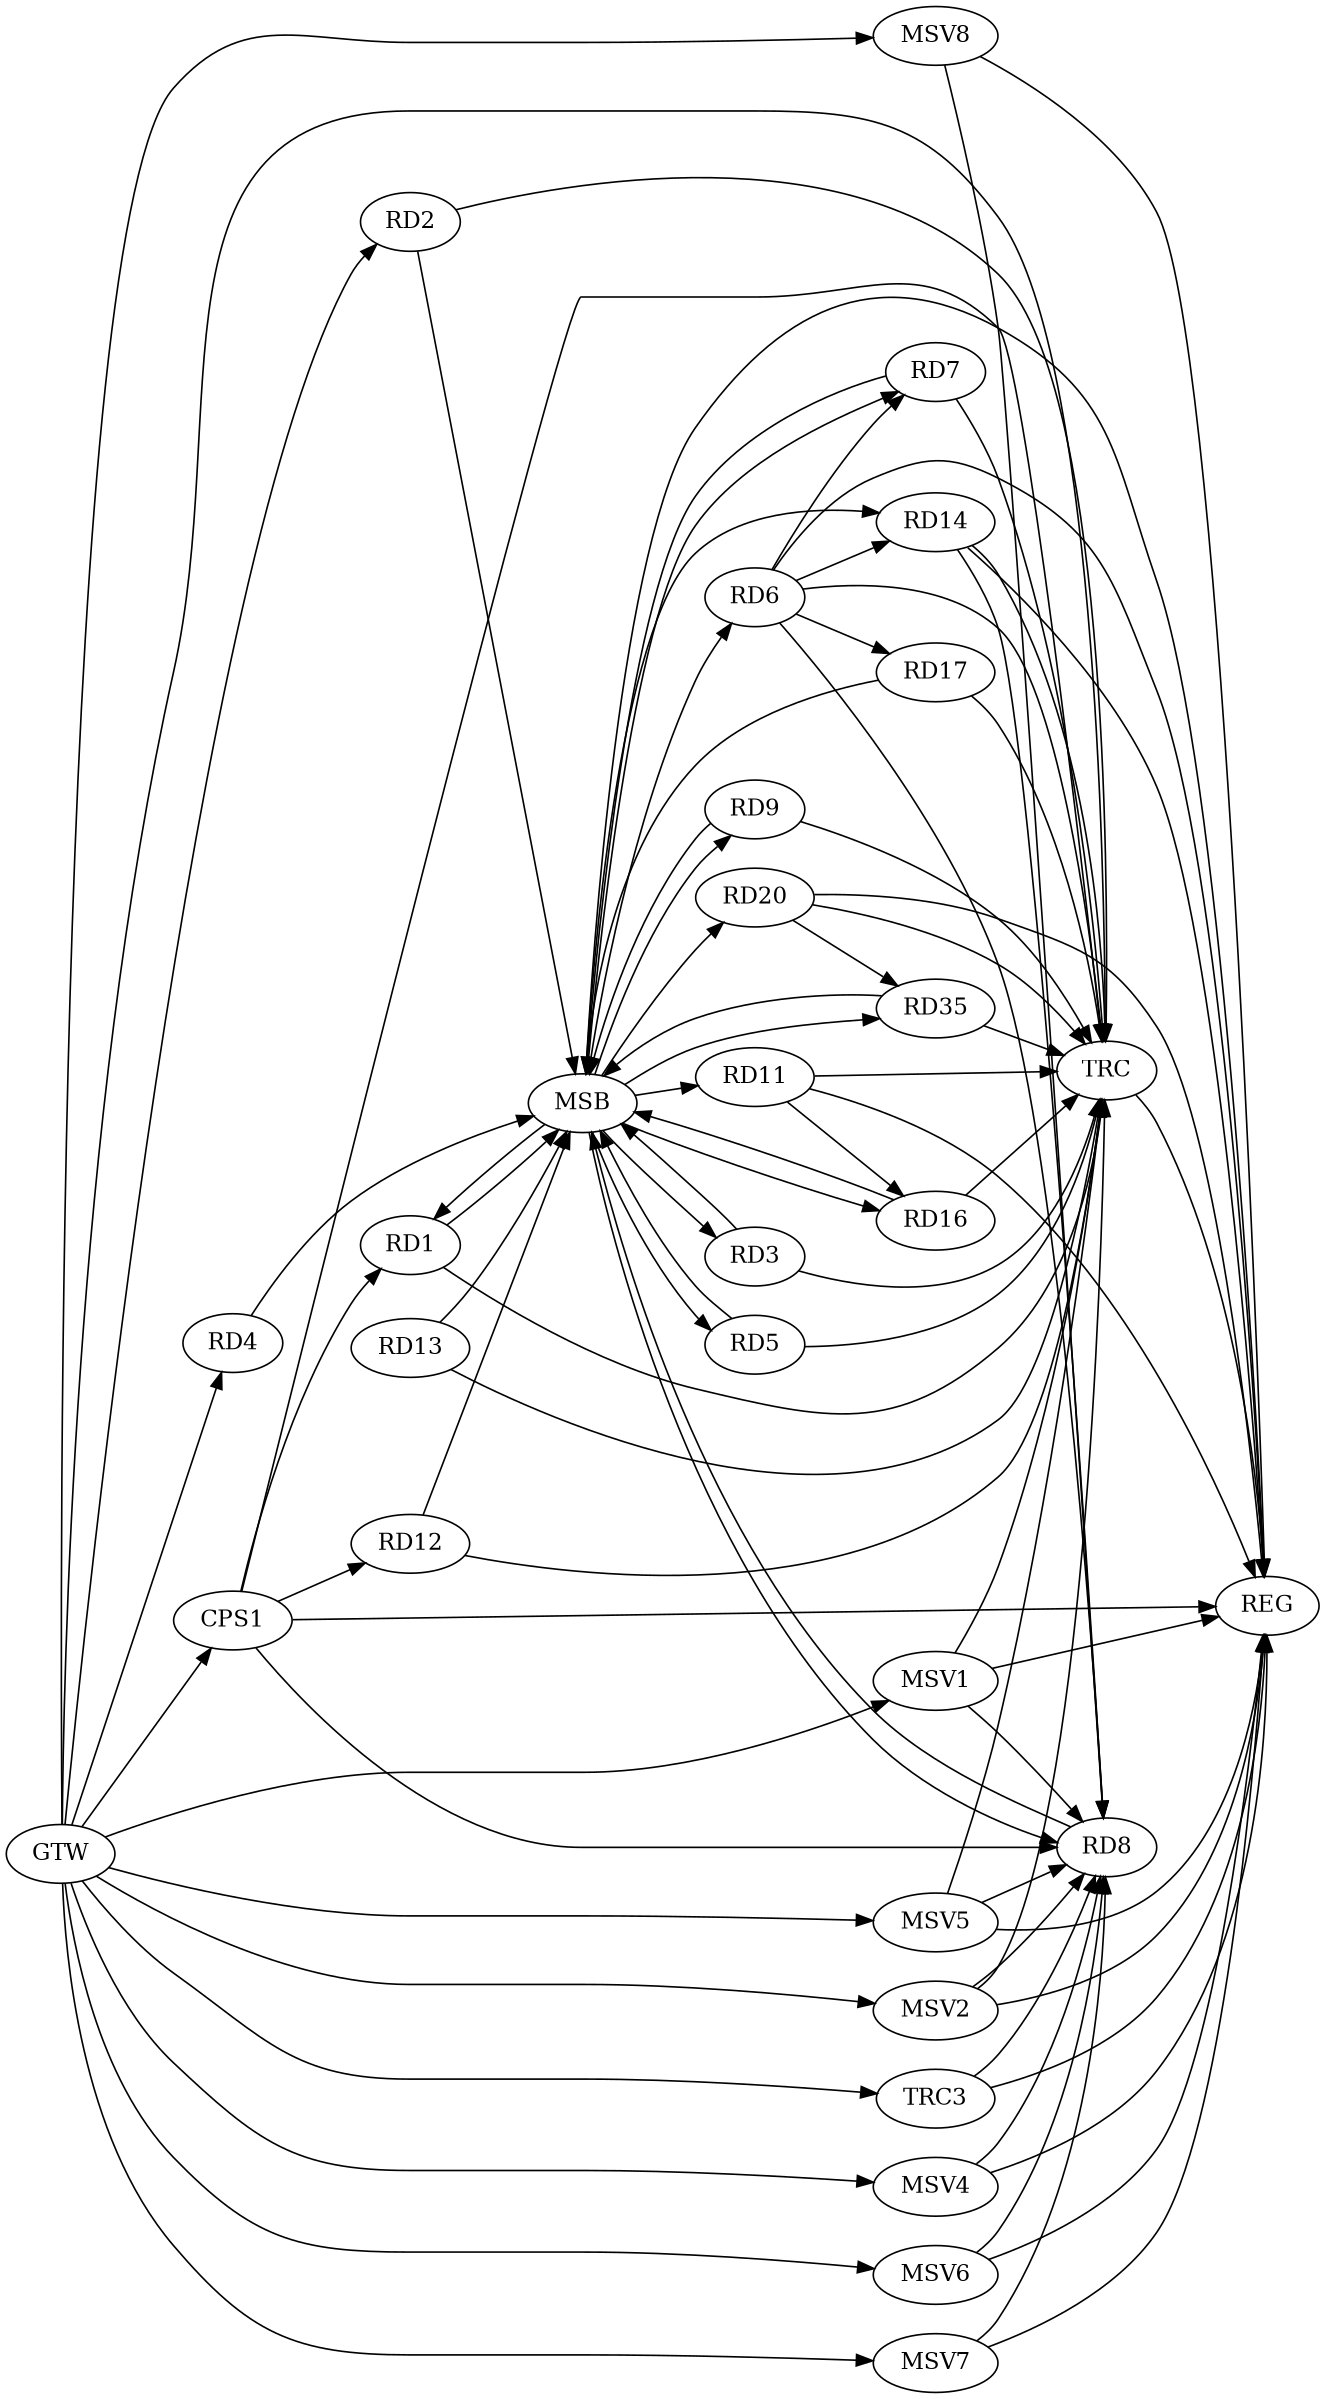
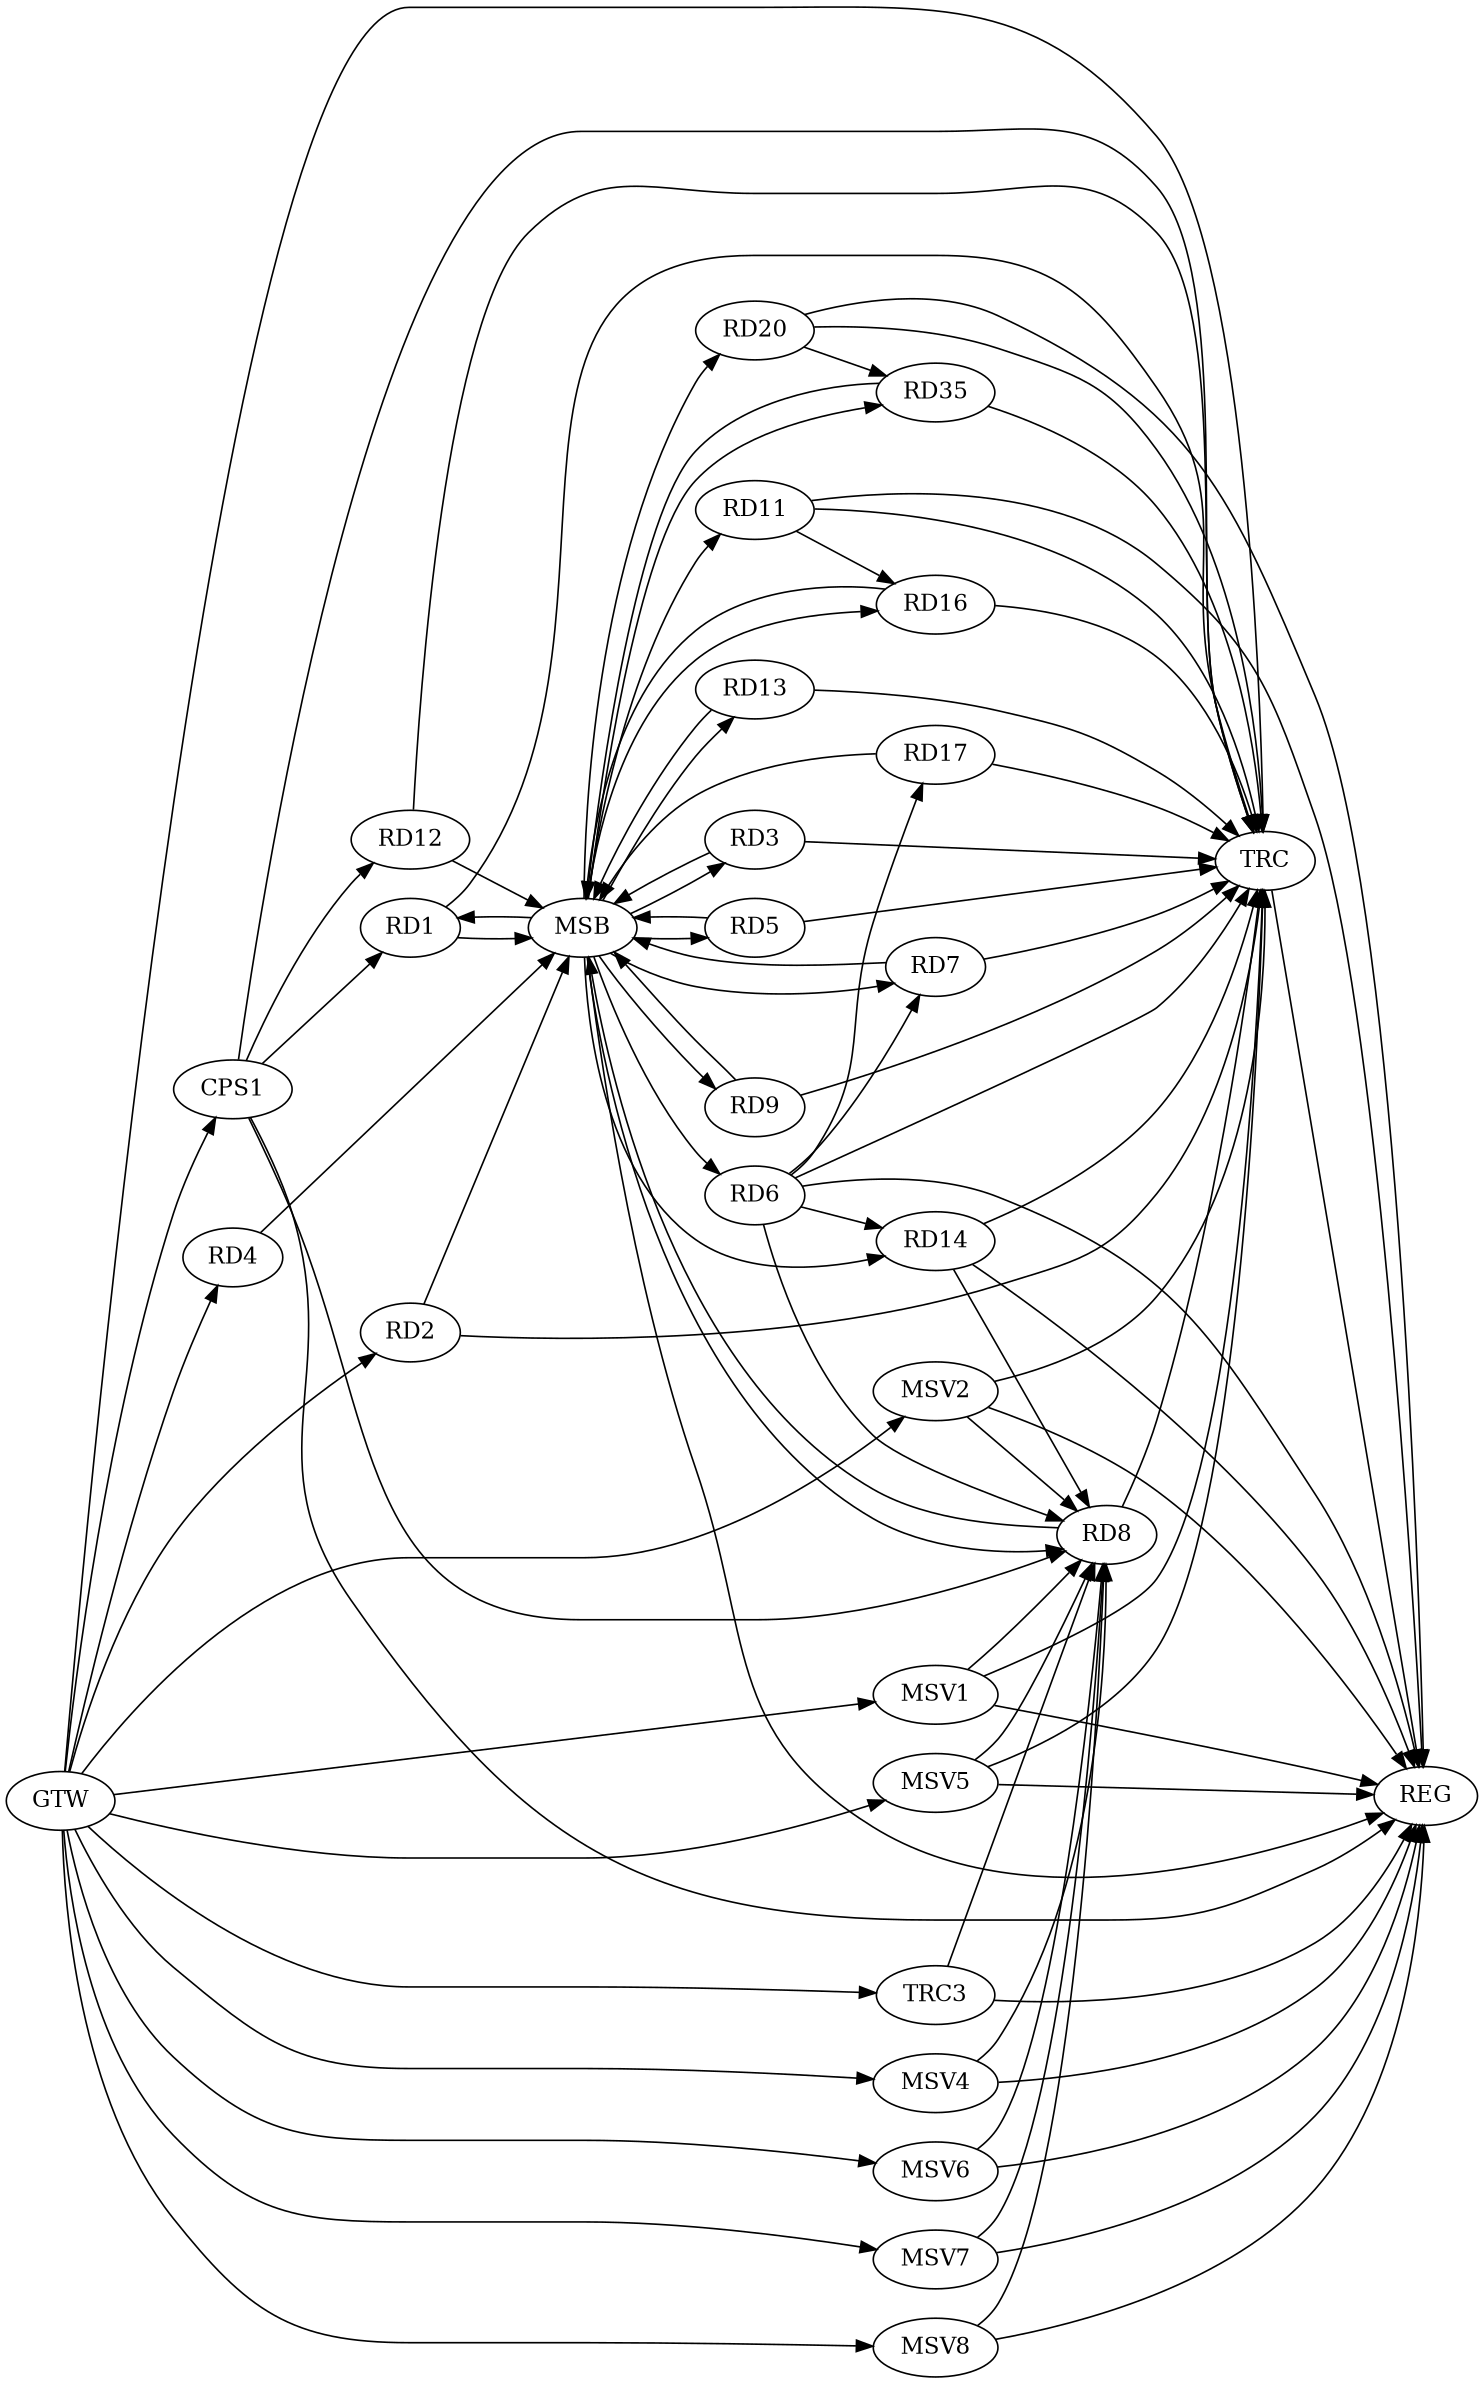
edge "MSB" -> "RD13": added
edge "RD8" -> "TRC": added
